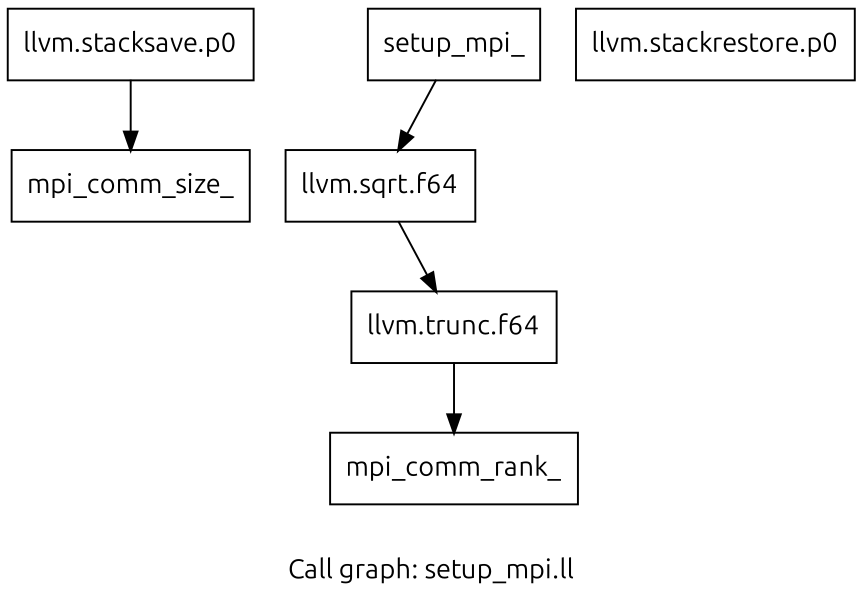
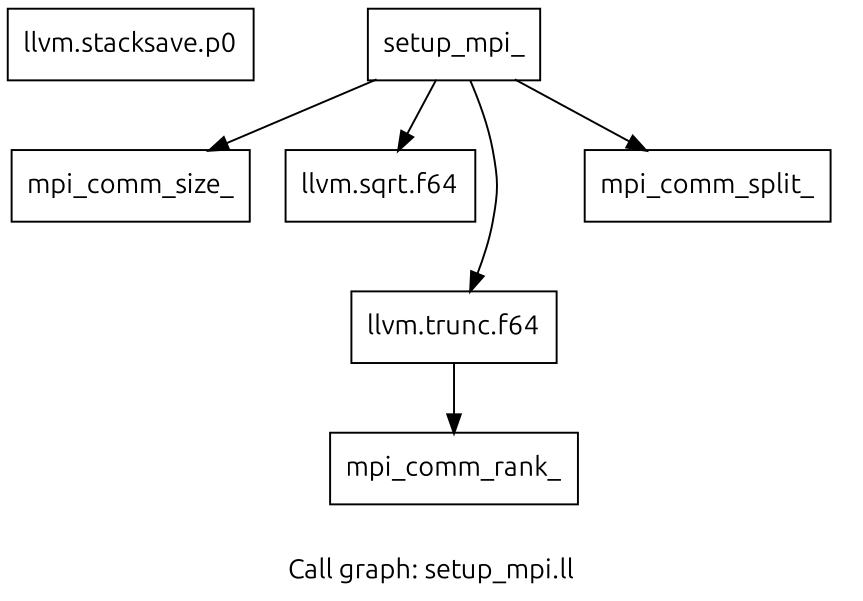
node "llvm.stackrestore.p0": removed
edge "llvm.stacksave.p0" -> "mpi_comm_size_": now "setup_mpi_" -> "mpi_comm_size_"
node "mpi_comm_split_": added
edge "llvm.sqrt.f64" -> "llvm.trunc.f64": now "setup_mpi_" -> "llvm.trunc.f64"
